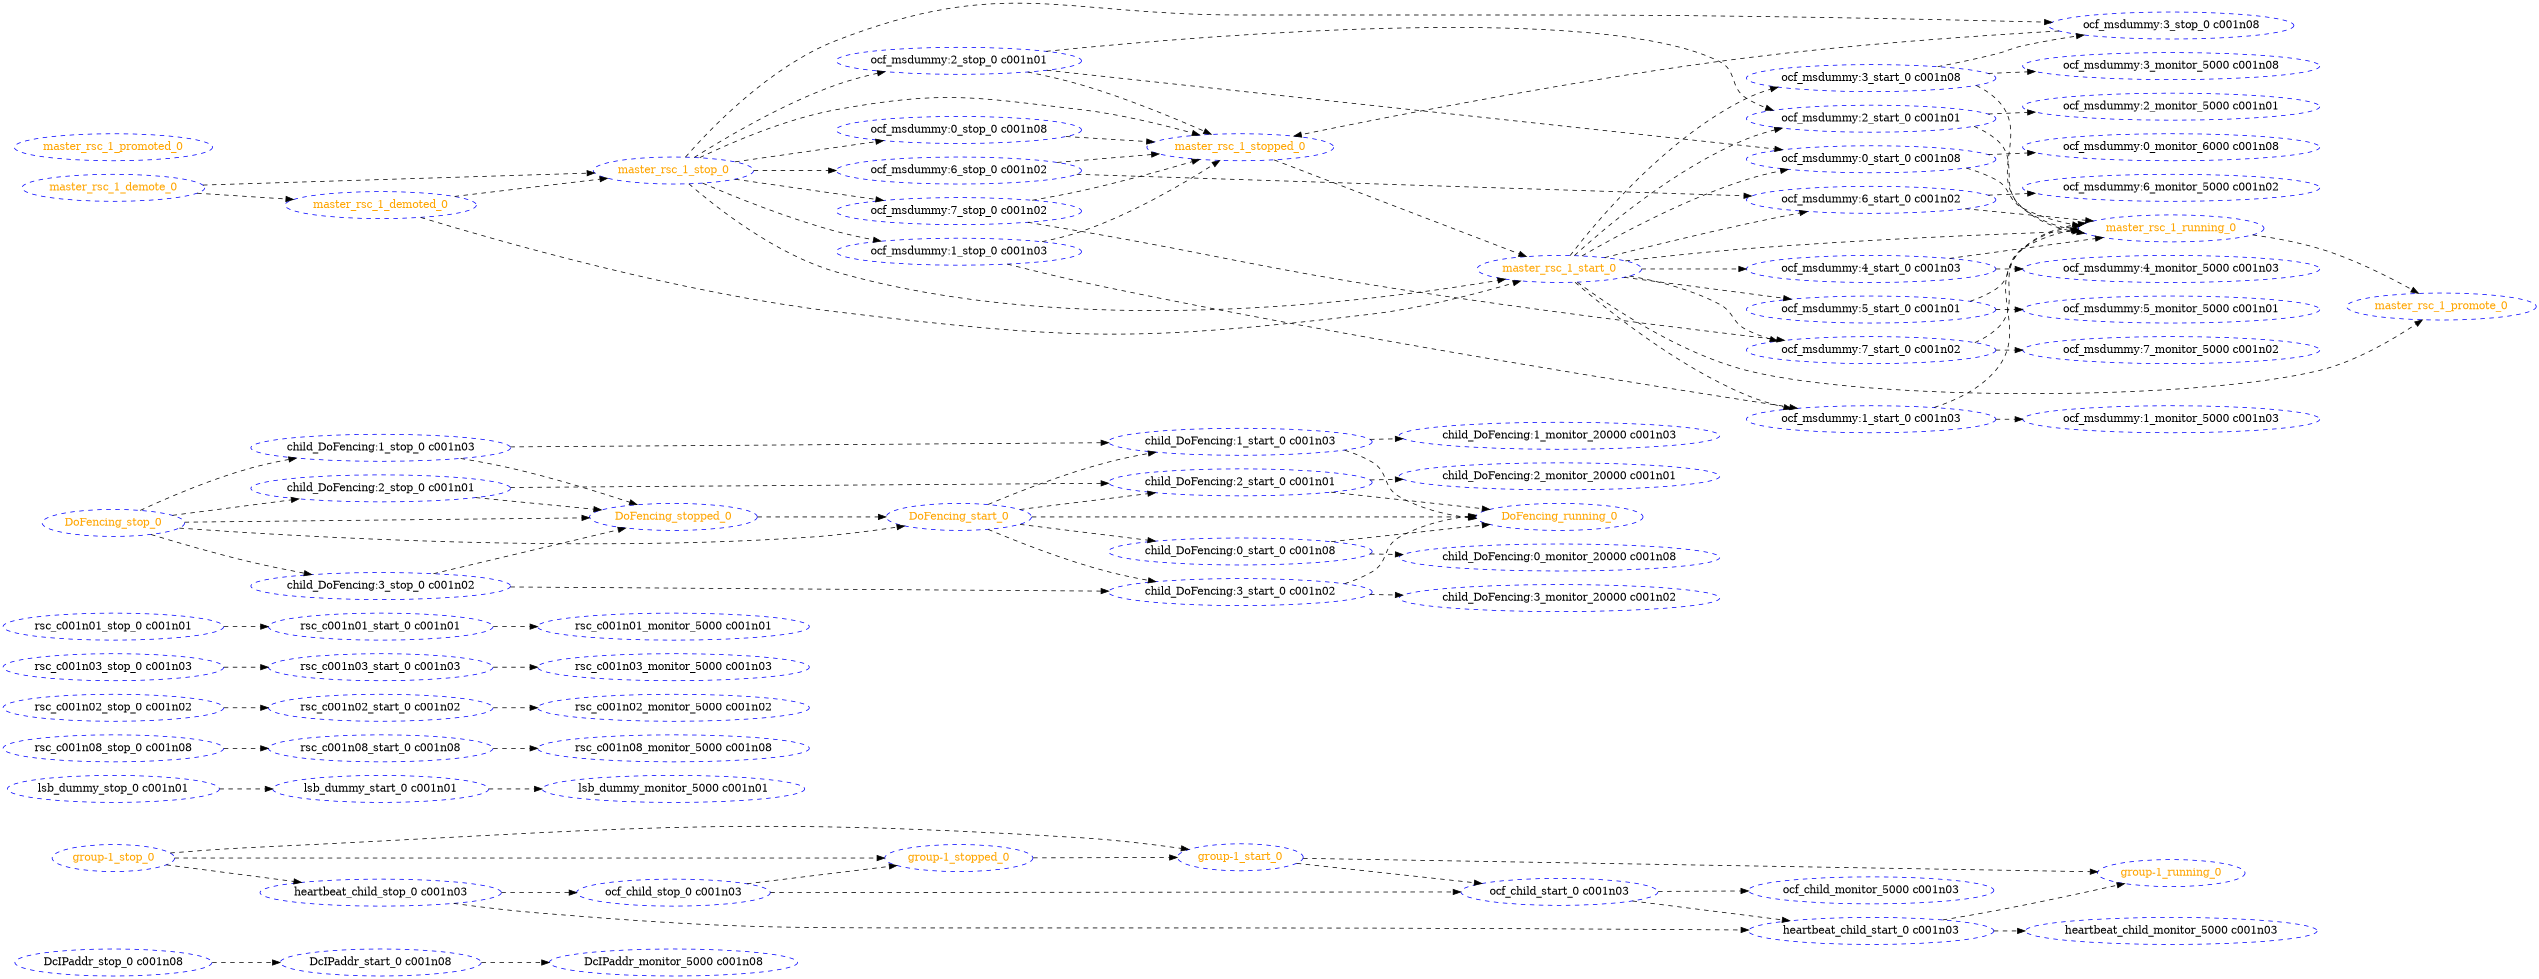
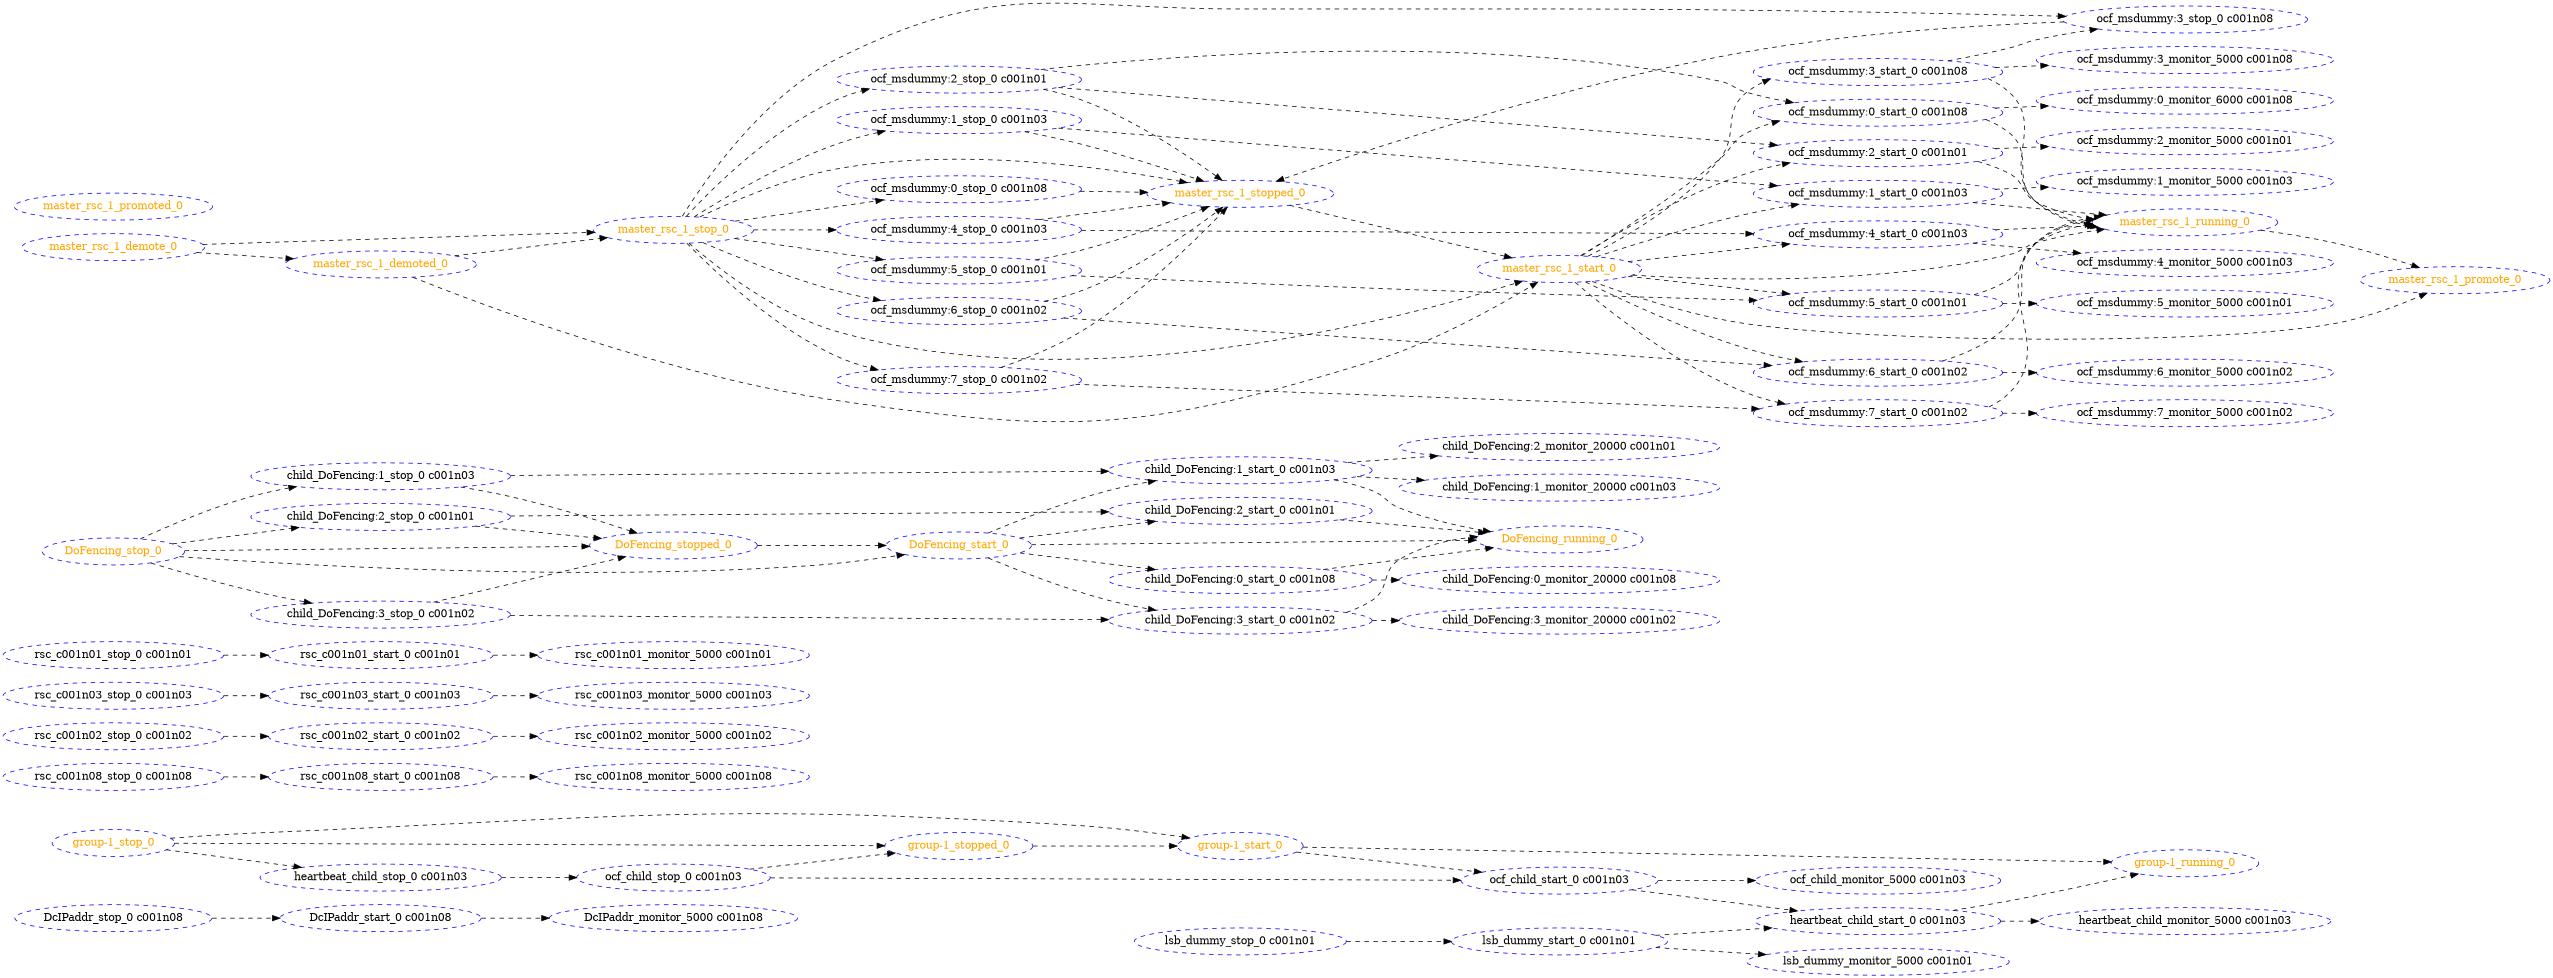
node "ocf_msdummy:4_stop_0 c001n03": added
node "ocf_msdummy:5_stop_0 c001n01": added
edge "child_DoFencing:2_start_0 c001n01" -> "child_DoFencing:2_monitor_20000 c001n01": now "child_DoFencing:1_start_0 c001n03" -> "child_DoFencing:2_monitor_20000 c001n01"
edge "heartbeat_child_stop_0 c001n03" -> "heartbeat_child_start_0 c001n03": now "lsb_dummy_start_0 c001n01" -> "heartbeat_child_start_0 c001n03"
